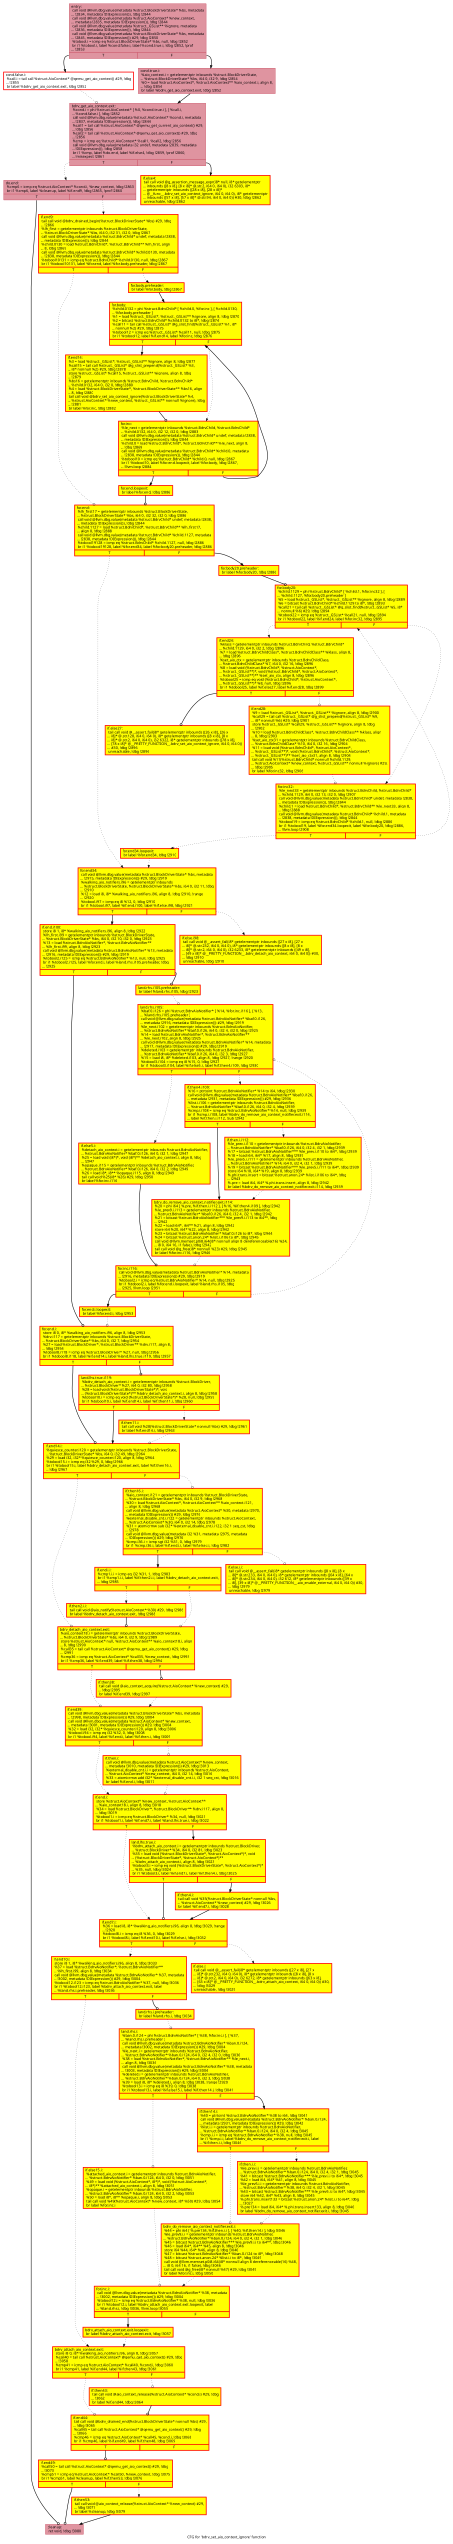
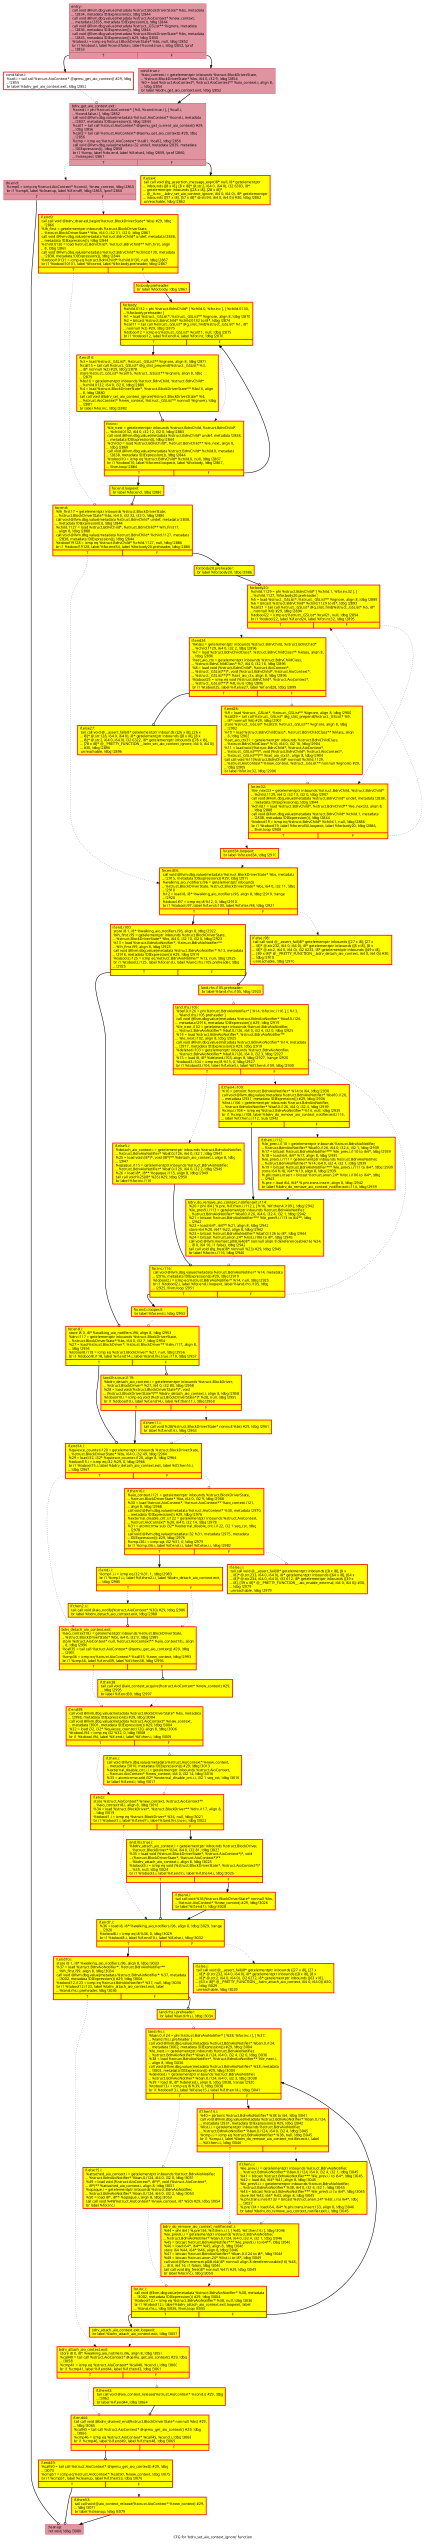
edge "if.end7.i:" -> "if.end10.i:": style dotted -> bold
edge "for.inc.i:" -> "land.rhs.i:": added
